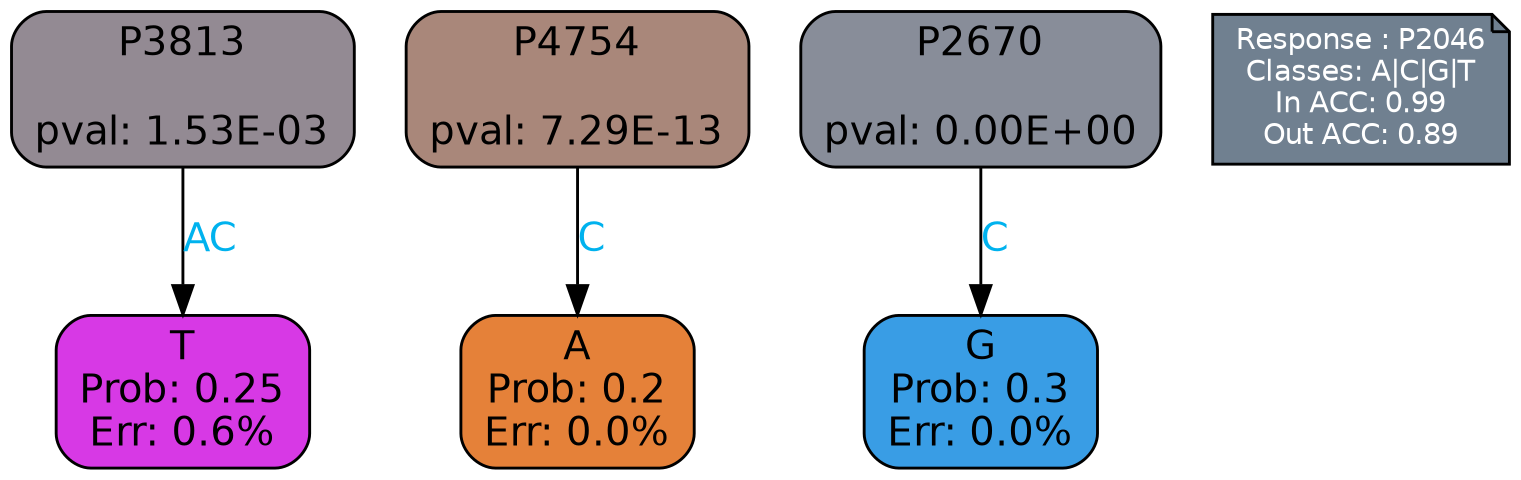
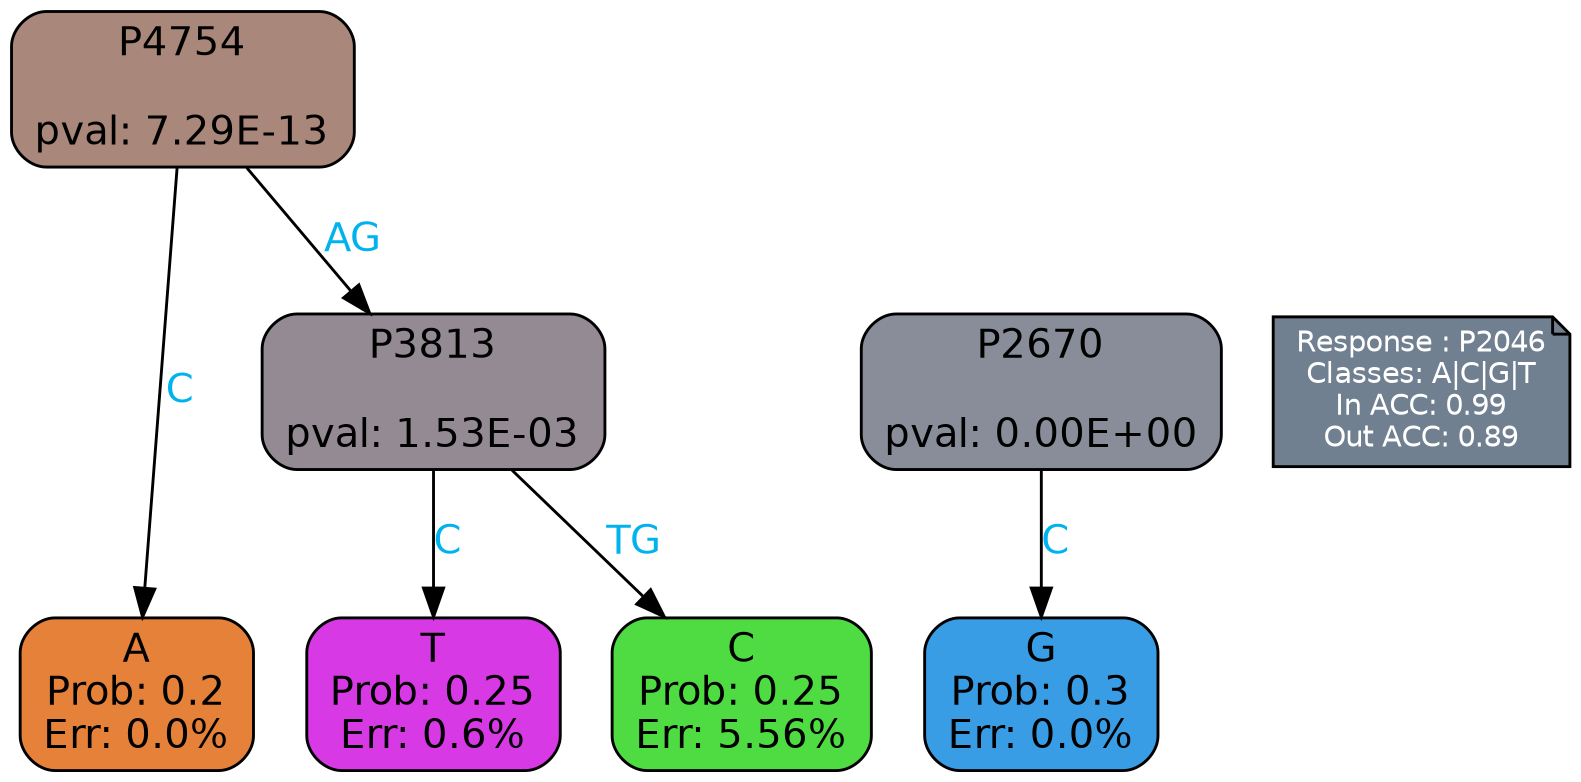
edge "P4754 pval: 7.29E-13" -> "P3813 pval: 1.53E-03": added, label "AG"
edge "P3813 pval: 1.53E-03" -> "T Prob: 0.25 Err: 0.6%": label "AC" -> "C"
node "C Prob: 0.25 Err: 5.56%": added
